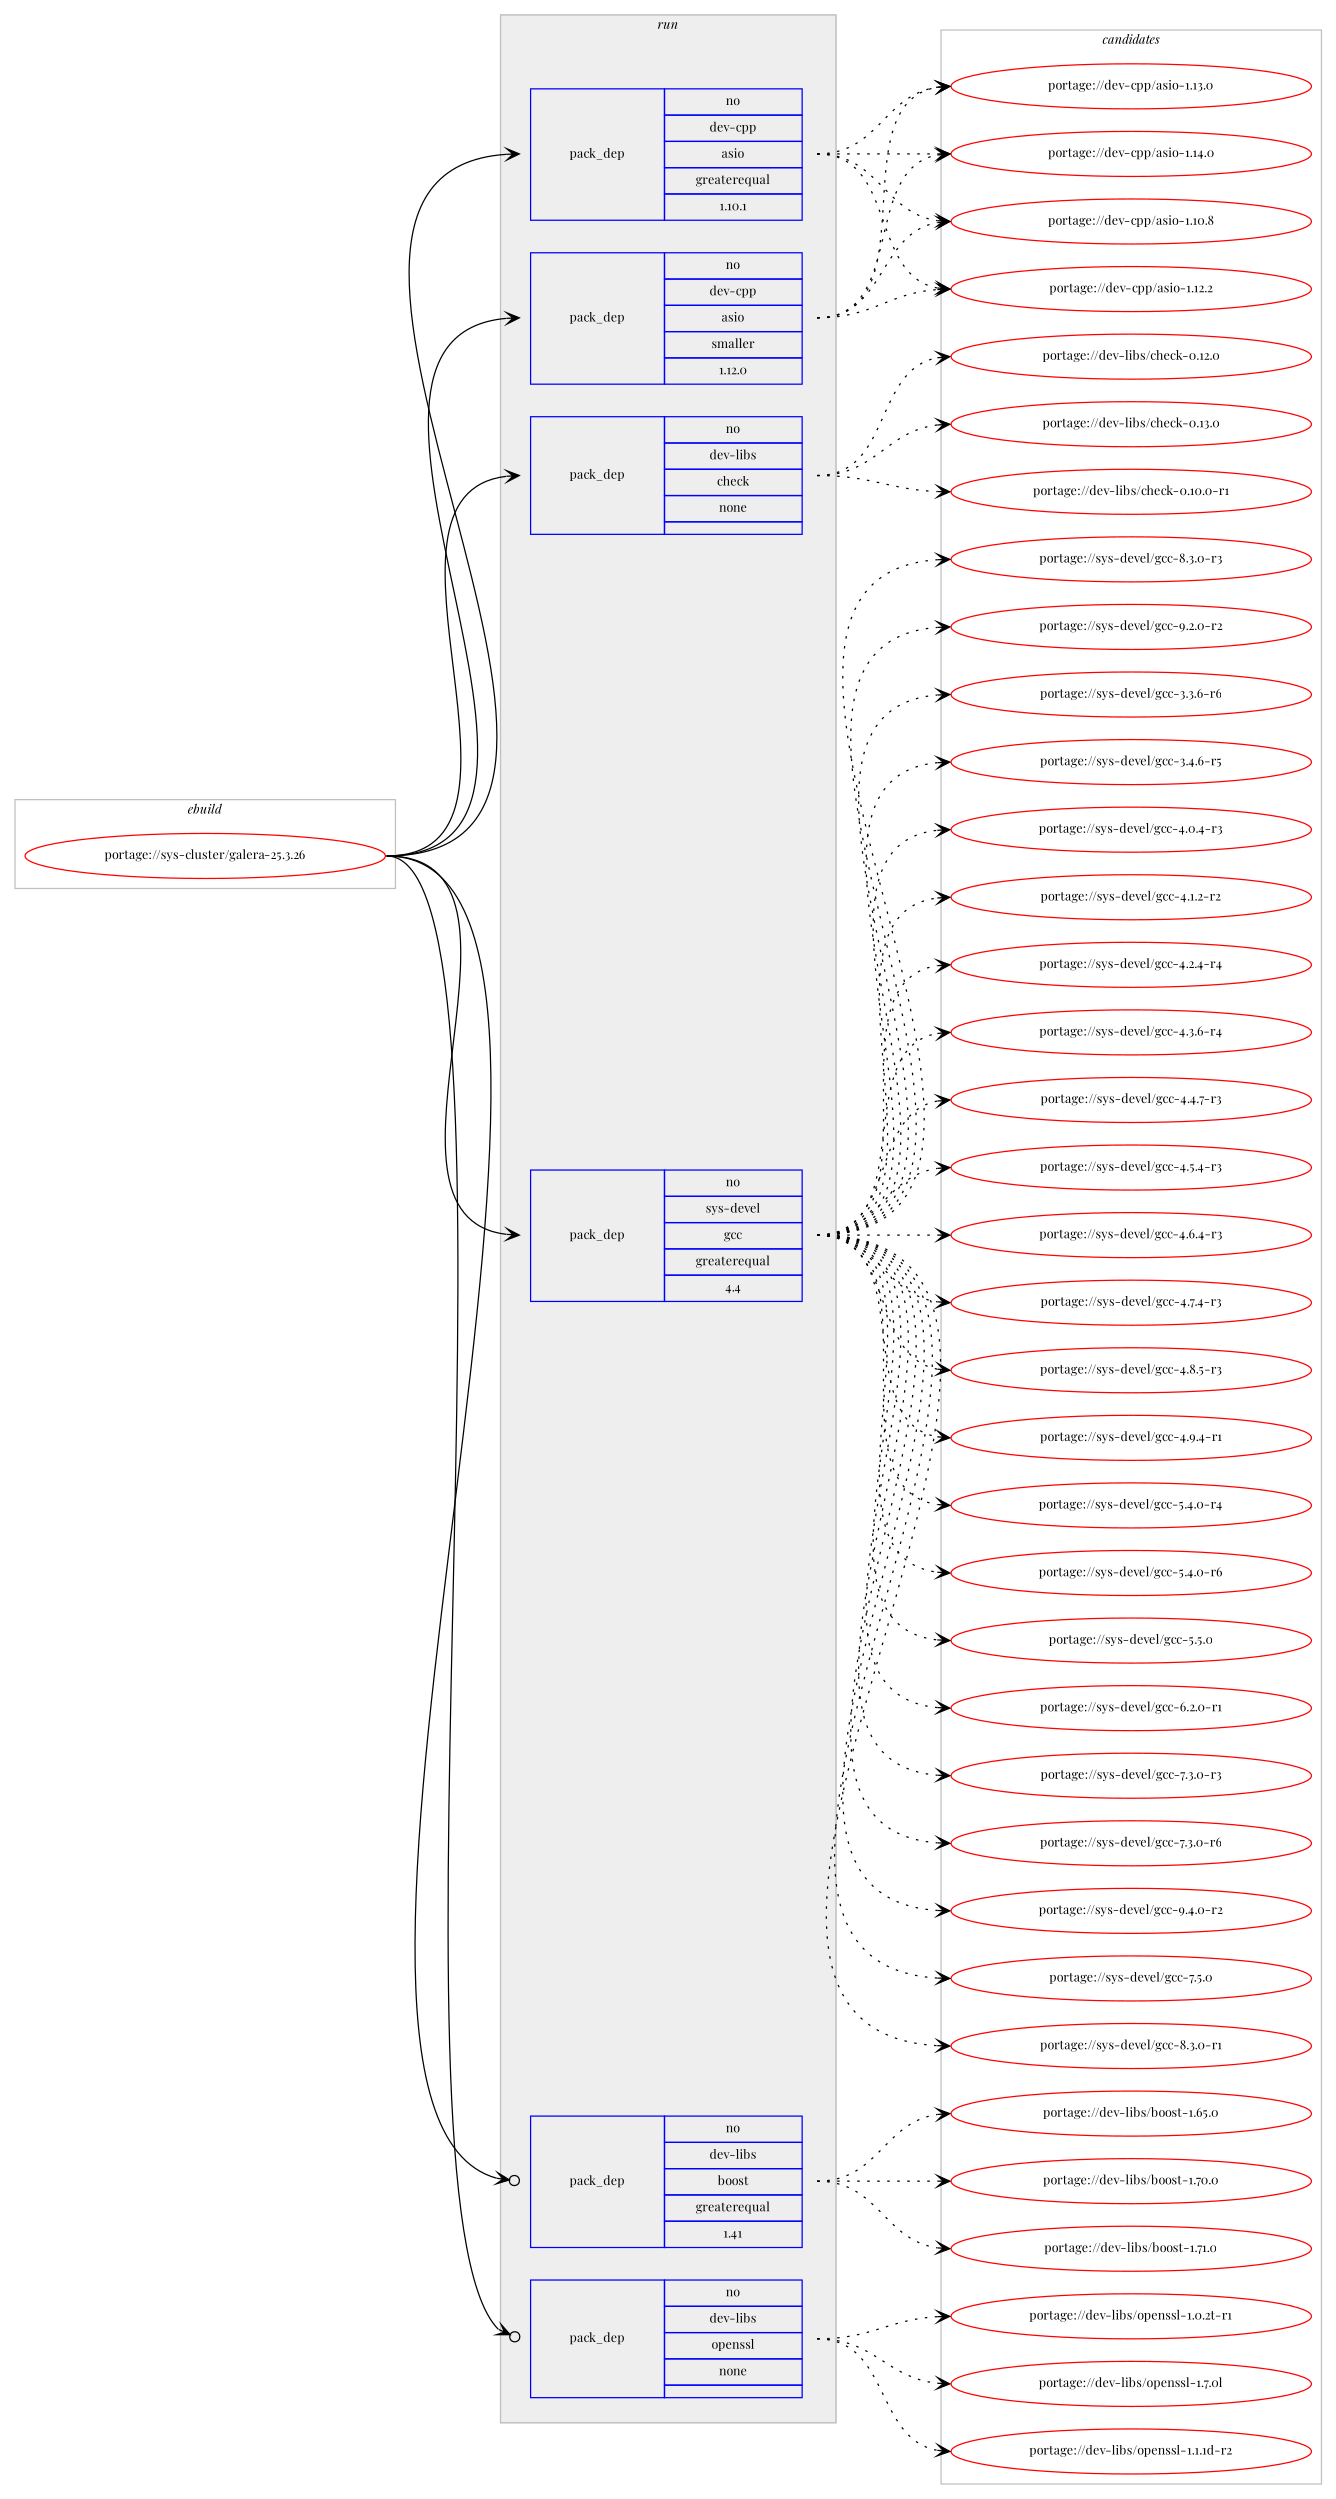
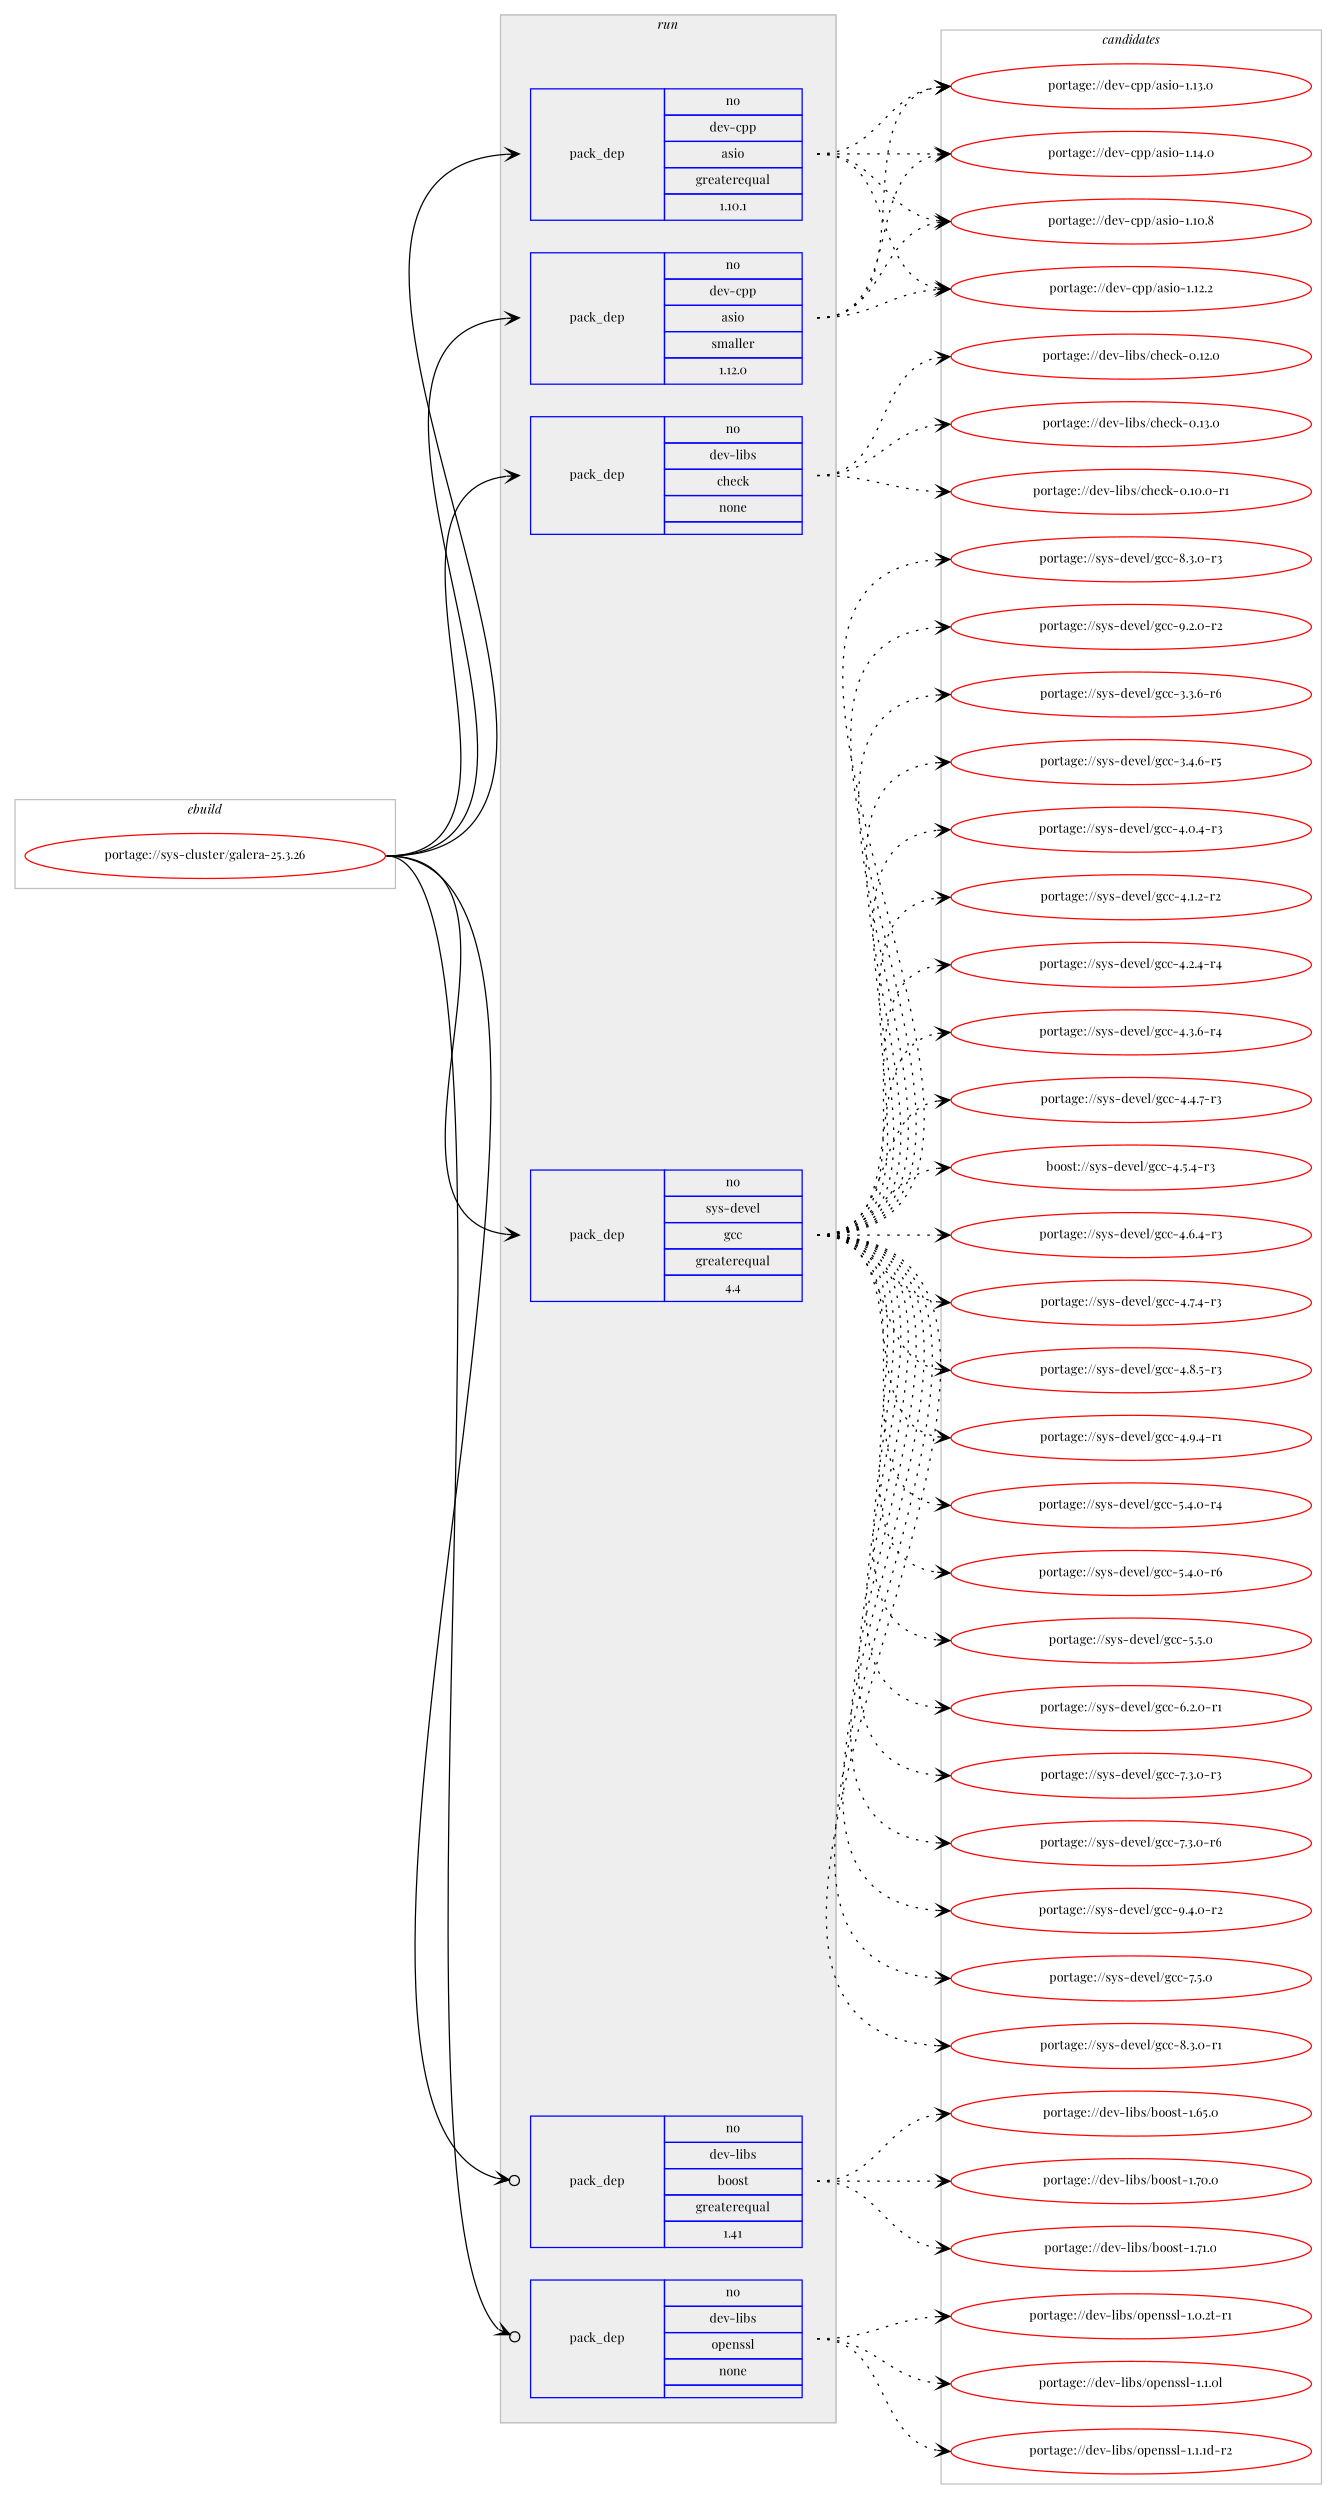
node "portage://sys-devel/gcc-4.5.4-r3": label "portage://sys-devel/gcc-4.5.4-r3" -> "boost://sys-devel/gcc-4.5.4-r3"
node "portage://dev-libs/openssl-1.7.0l": label "portage://dev-libs/openssl-1.7.0l" -> "portage://dev-libs/openssl-1.1.0l"
